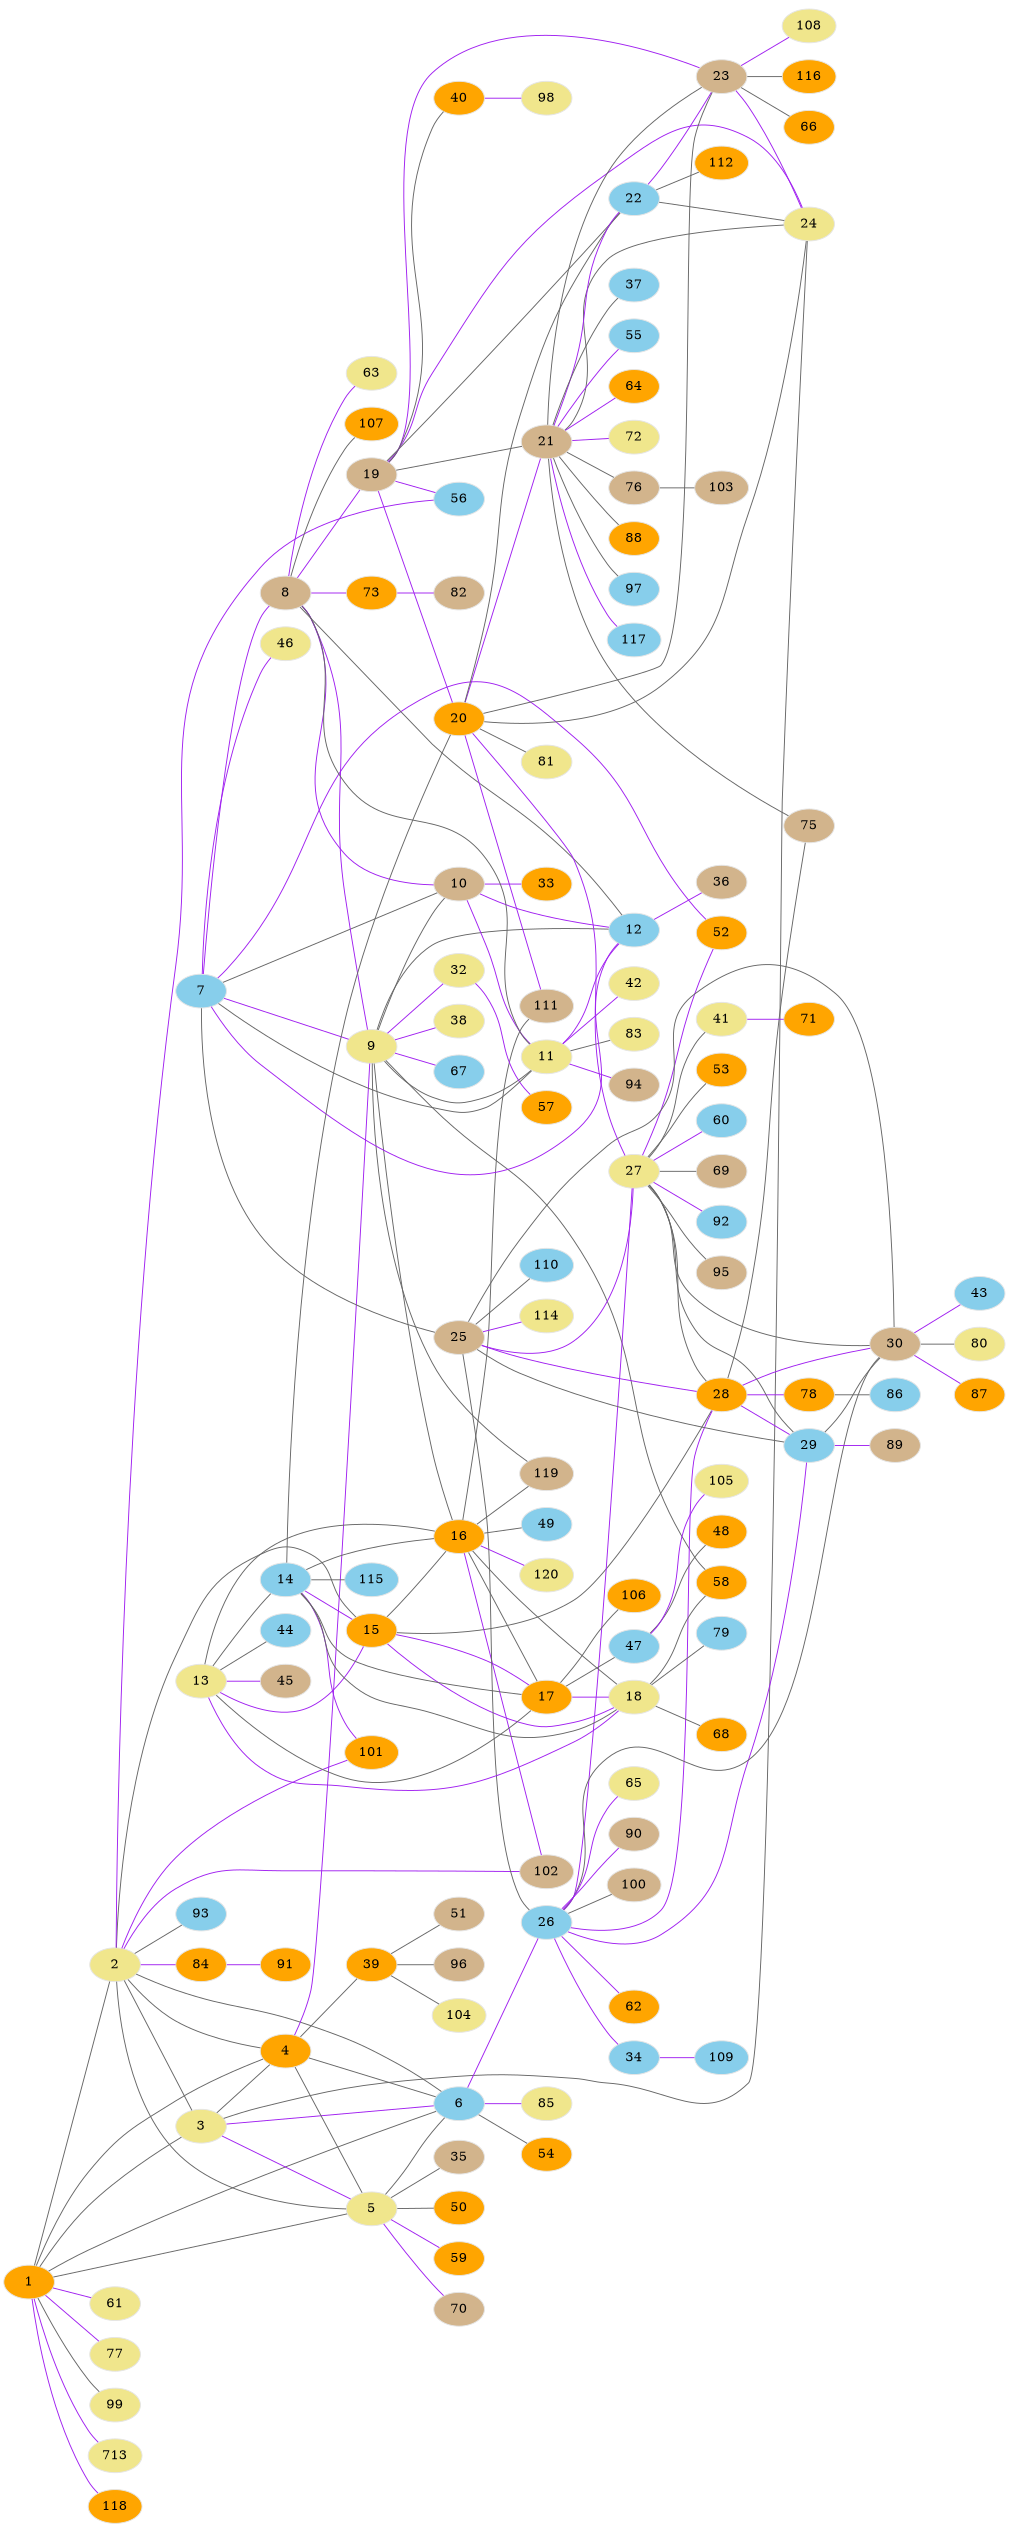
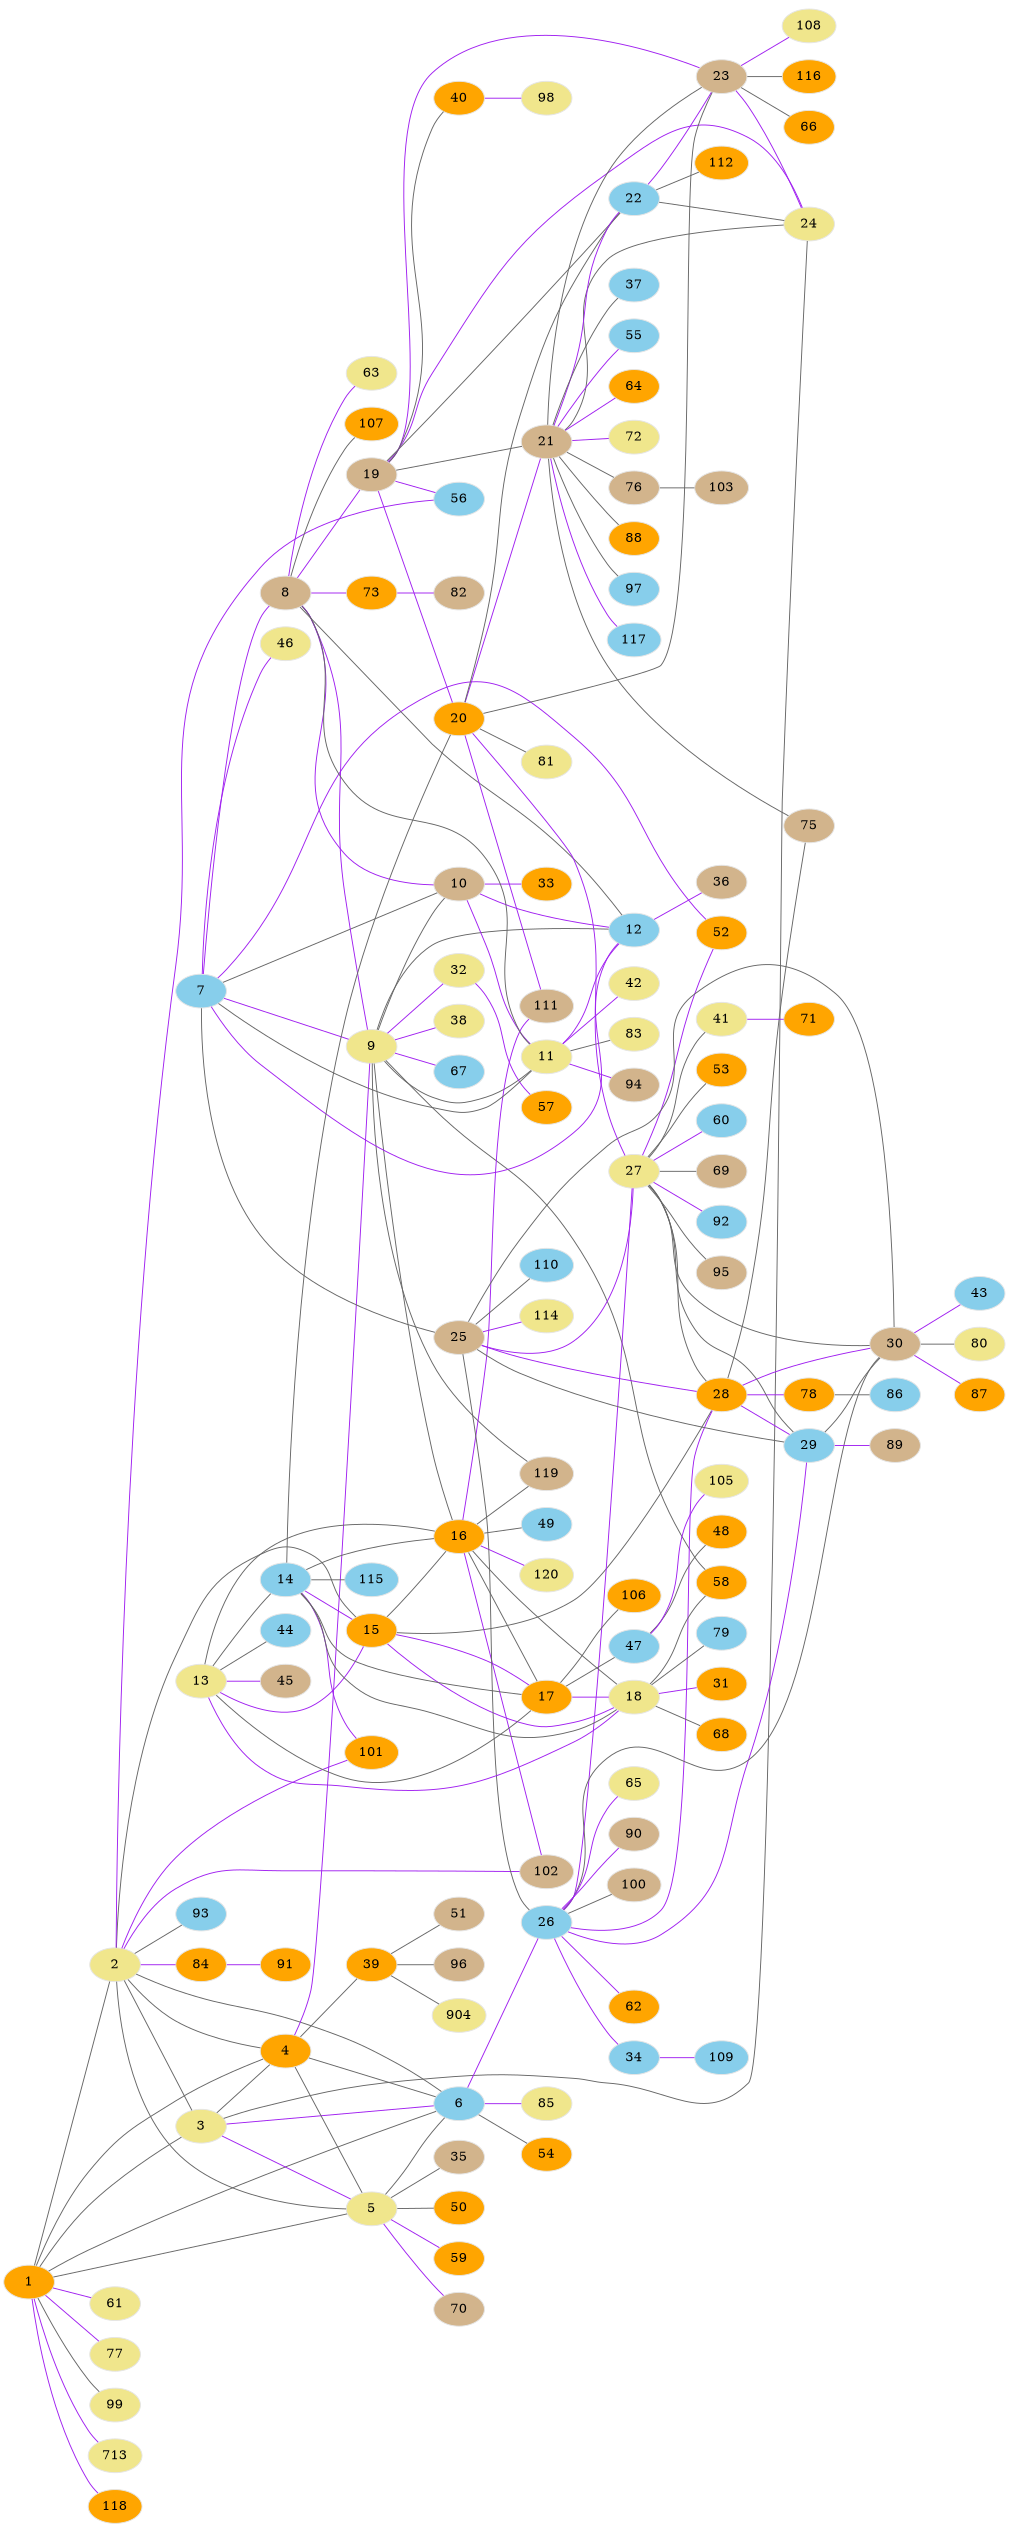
edge "24" -- "20": removed
edge "111" -- "16": color gray40 -> purple
node "31": added
node "104": label "104" -> "904"
